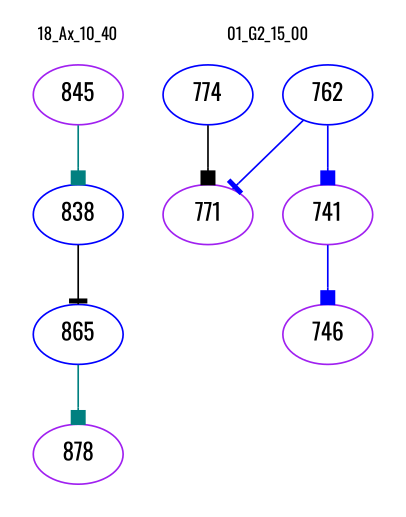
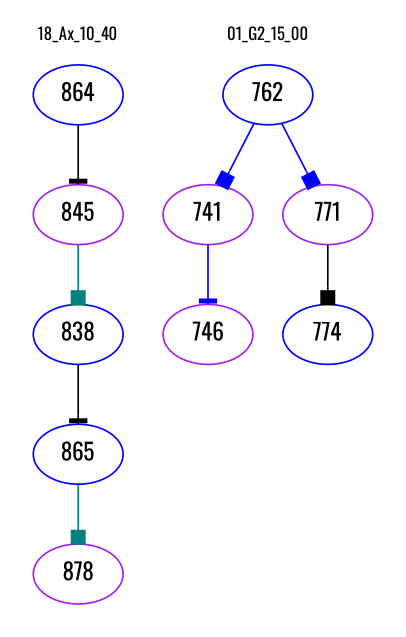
node "864": added
edge "774" -> "771": reversed
edge "762" -> "771": arrowhead tee -> box
edge "741" -> "746": arrowhead box -> tee
